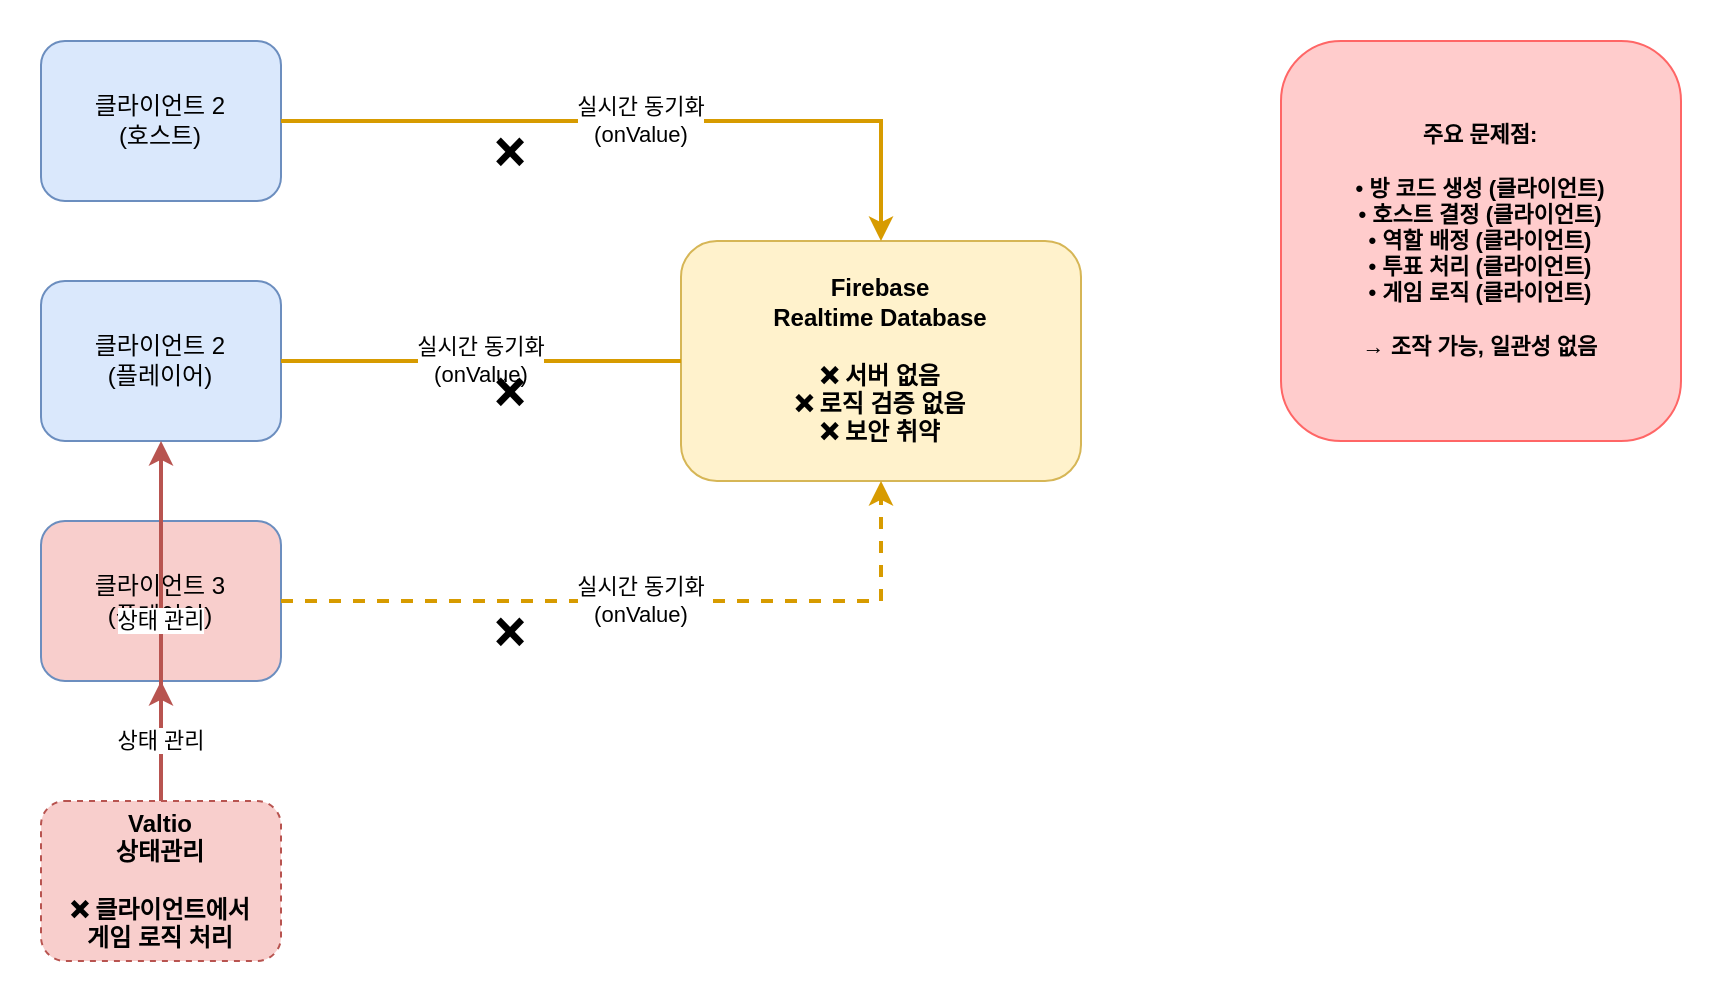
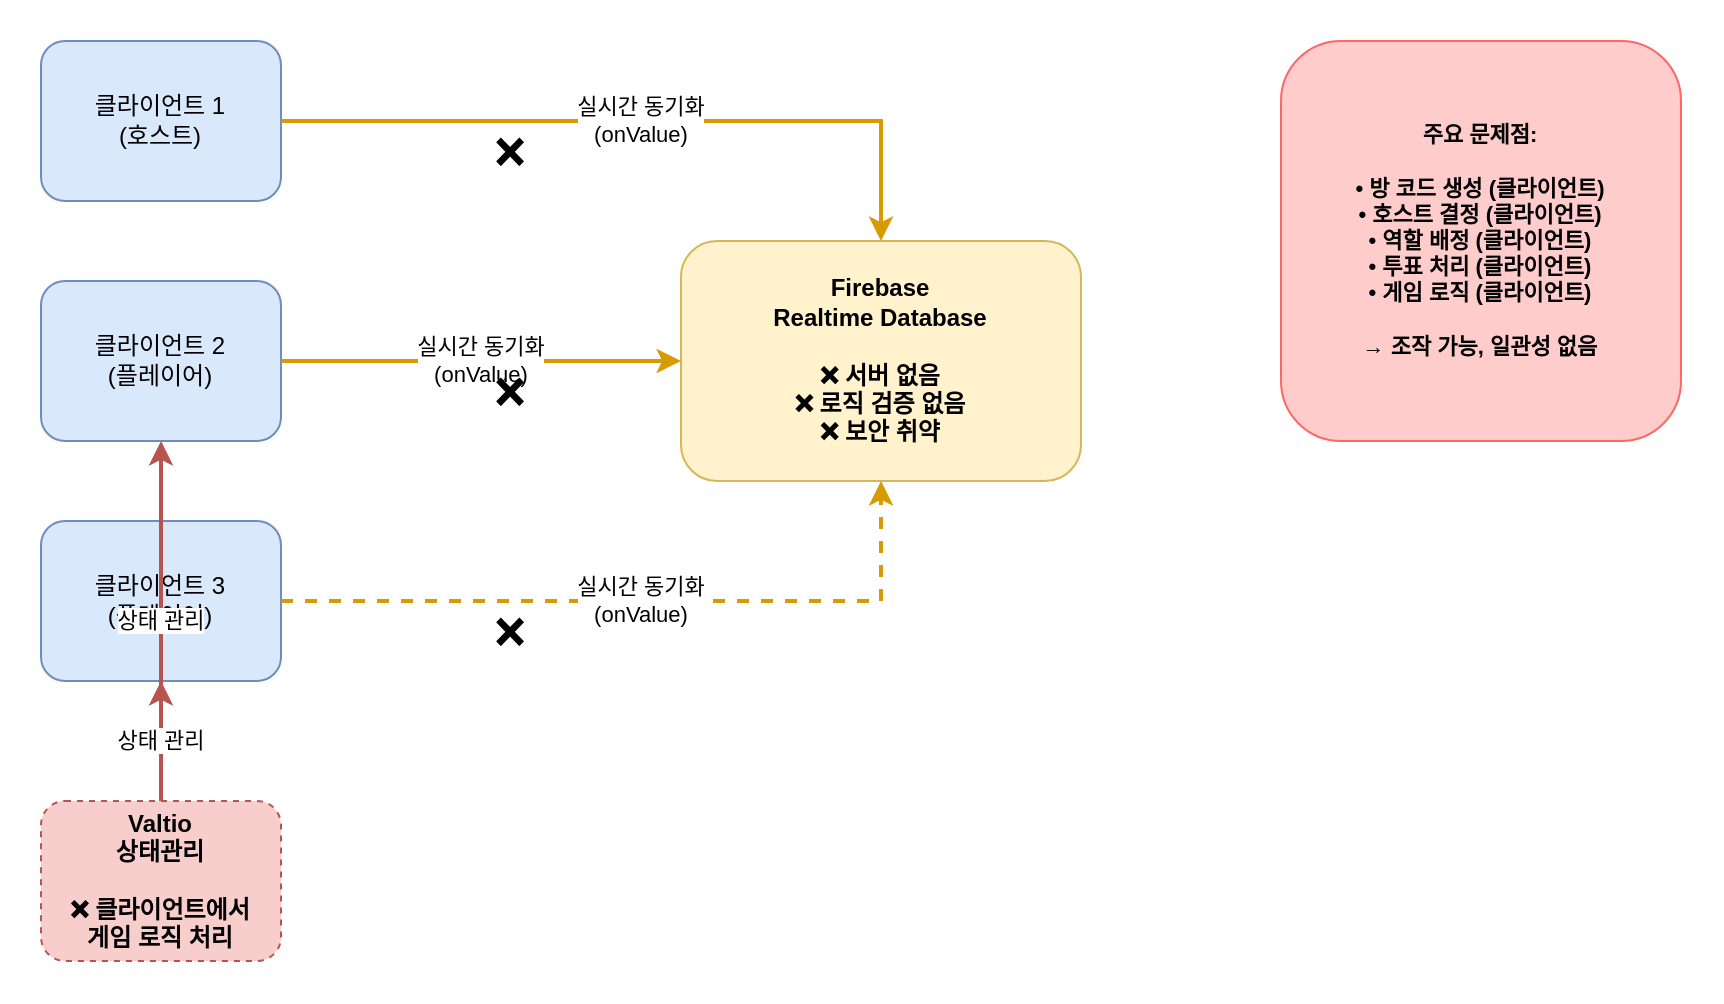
node "클라이언트 2 (호스트)": label "클라이언트 2 (호스트)" -> "클라이언트 1 (호스트)"
edge "클라이언트 2 (플레이어)" -- "Firebase Realtime Database ❌ 서버 없음 ❌ 로직 검증 없음 ❌ 보안 취약": arrowhead none -> classic
node "클라이언트 3 (플레이어)": fillcolor #f8cecc -> #dae8fc
